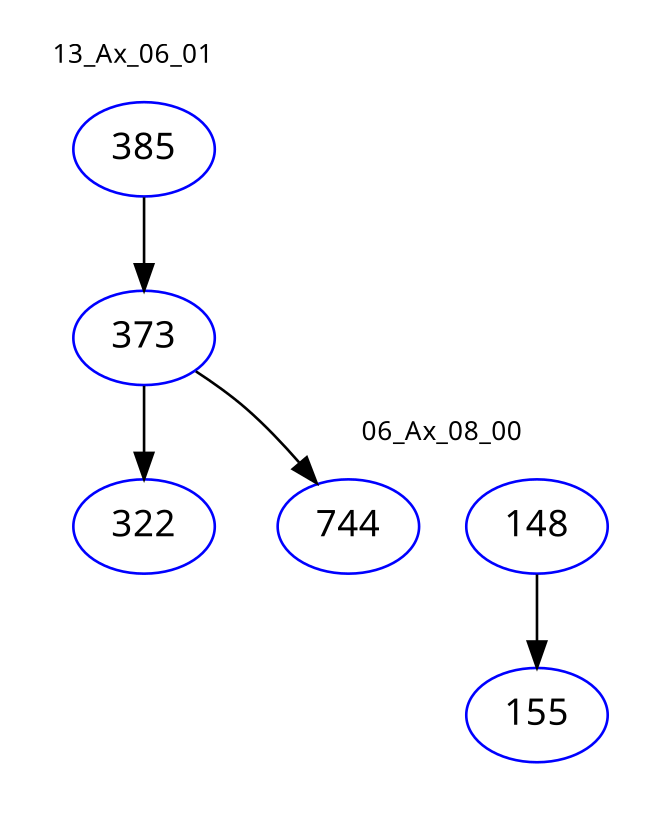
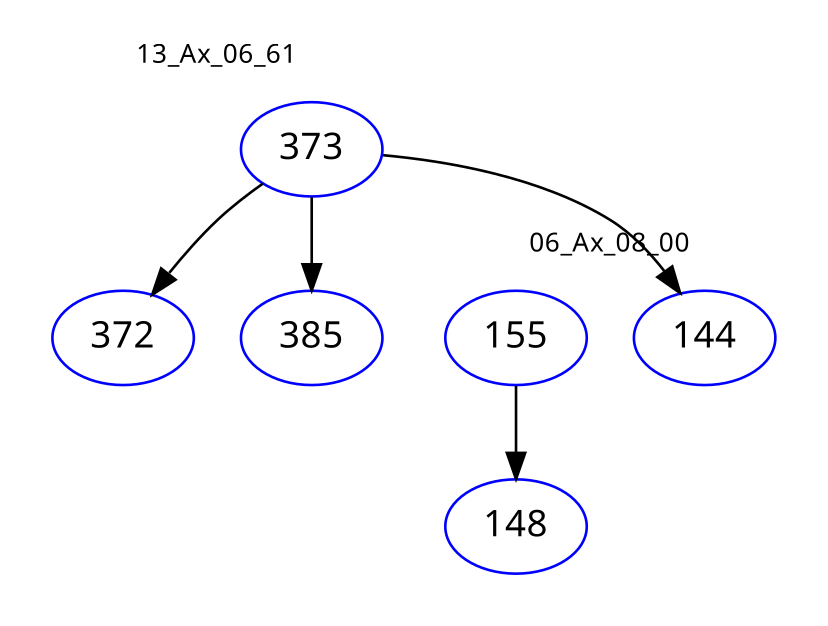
cluster "13_Ax_06_01": label "13_Ax_06_01" -> "13_Ax_06_61"
edge "385" -> "373": reversed
node "322": label "322" -> "372"
node "744": label "744" -> "144"
edge "148" -> "155": reversed
